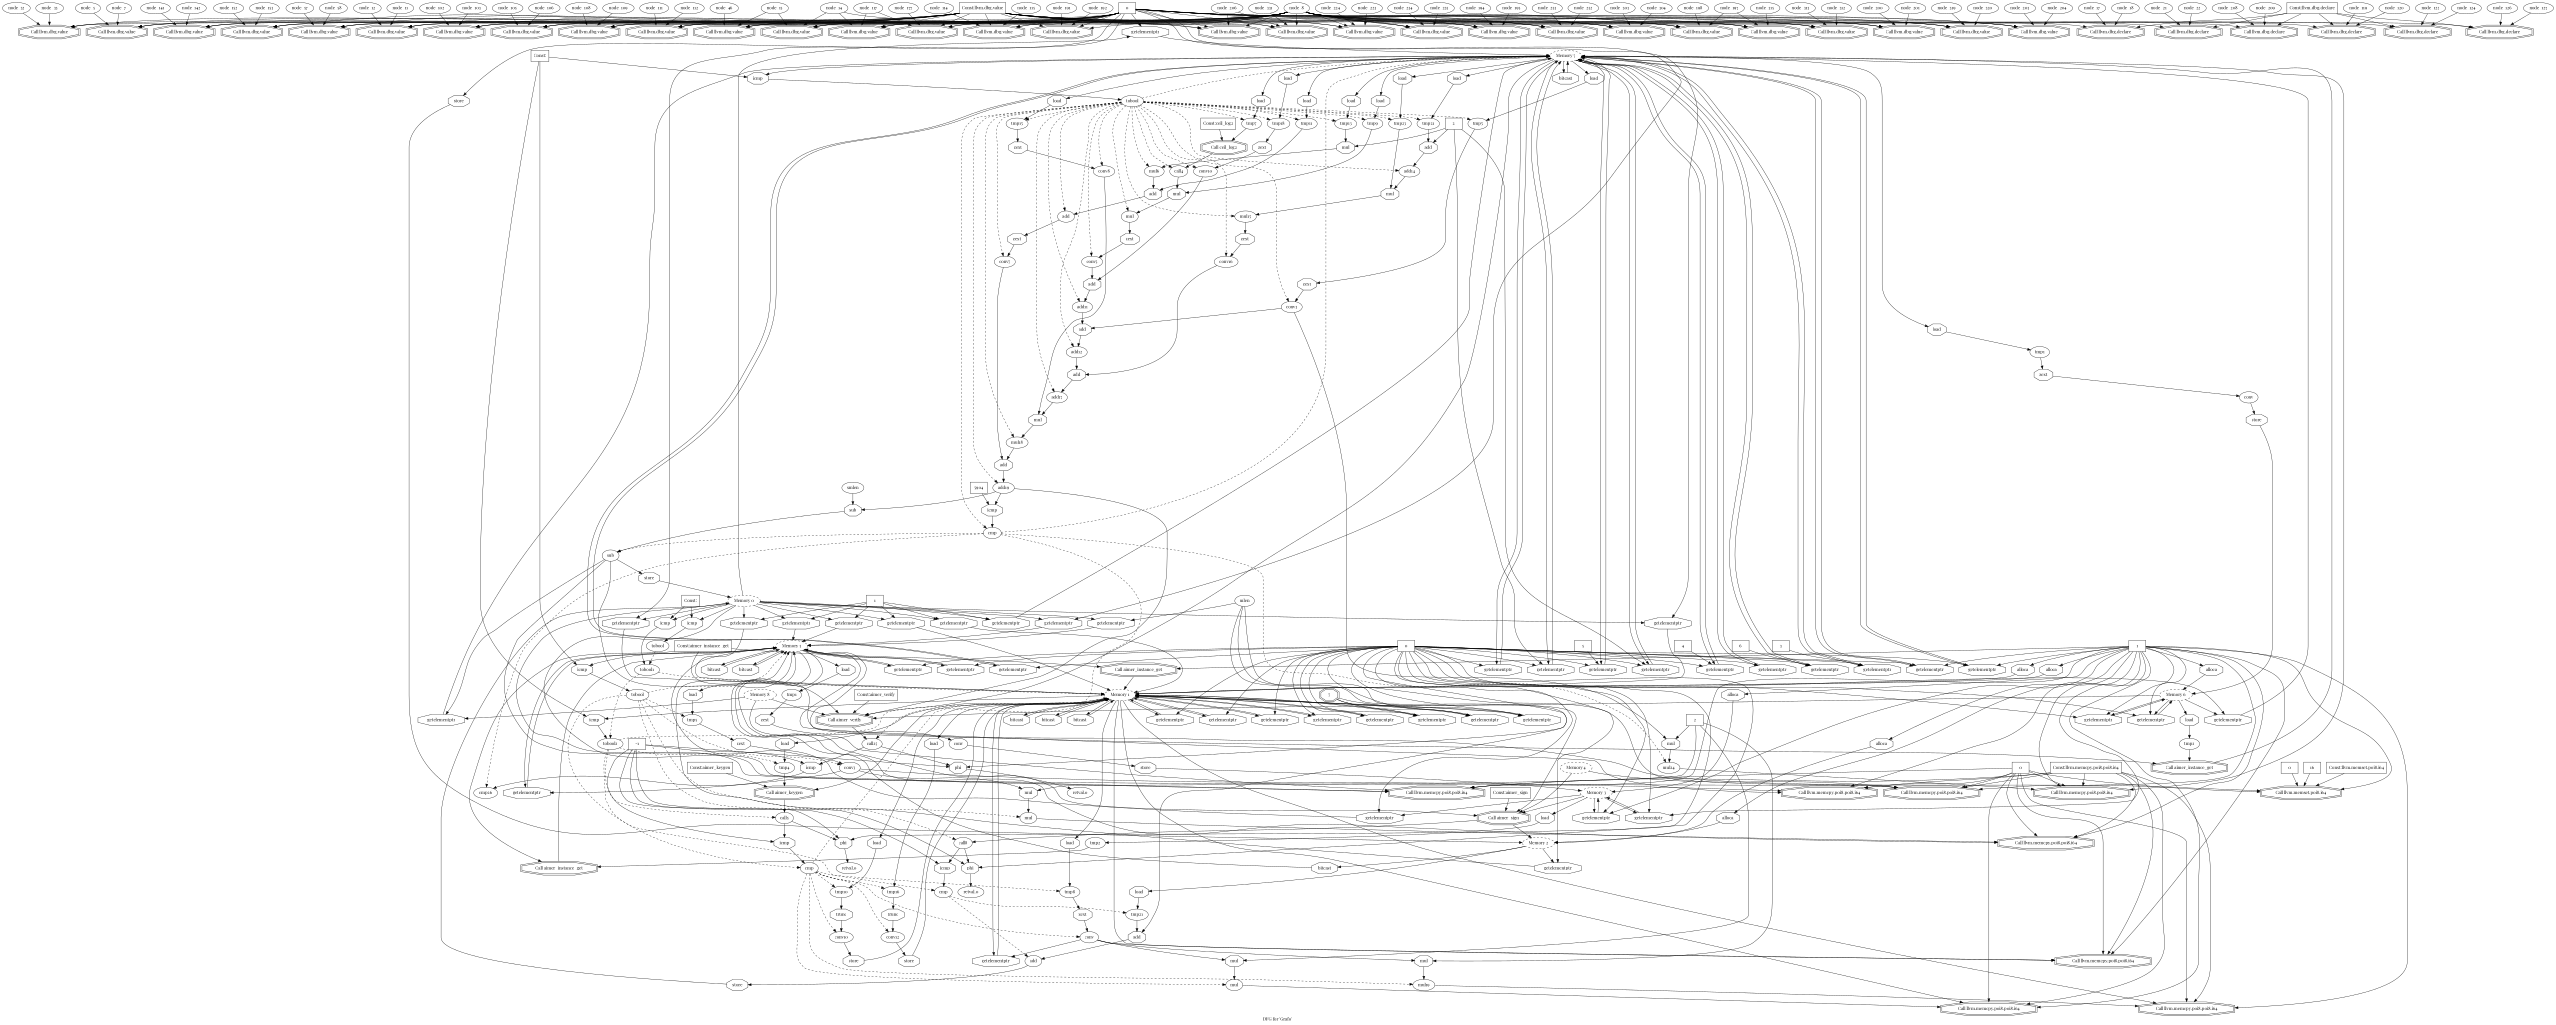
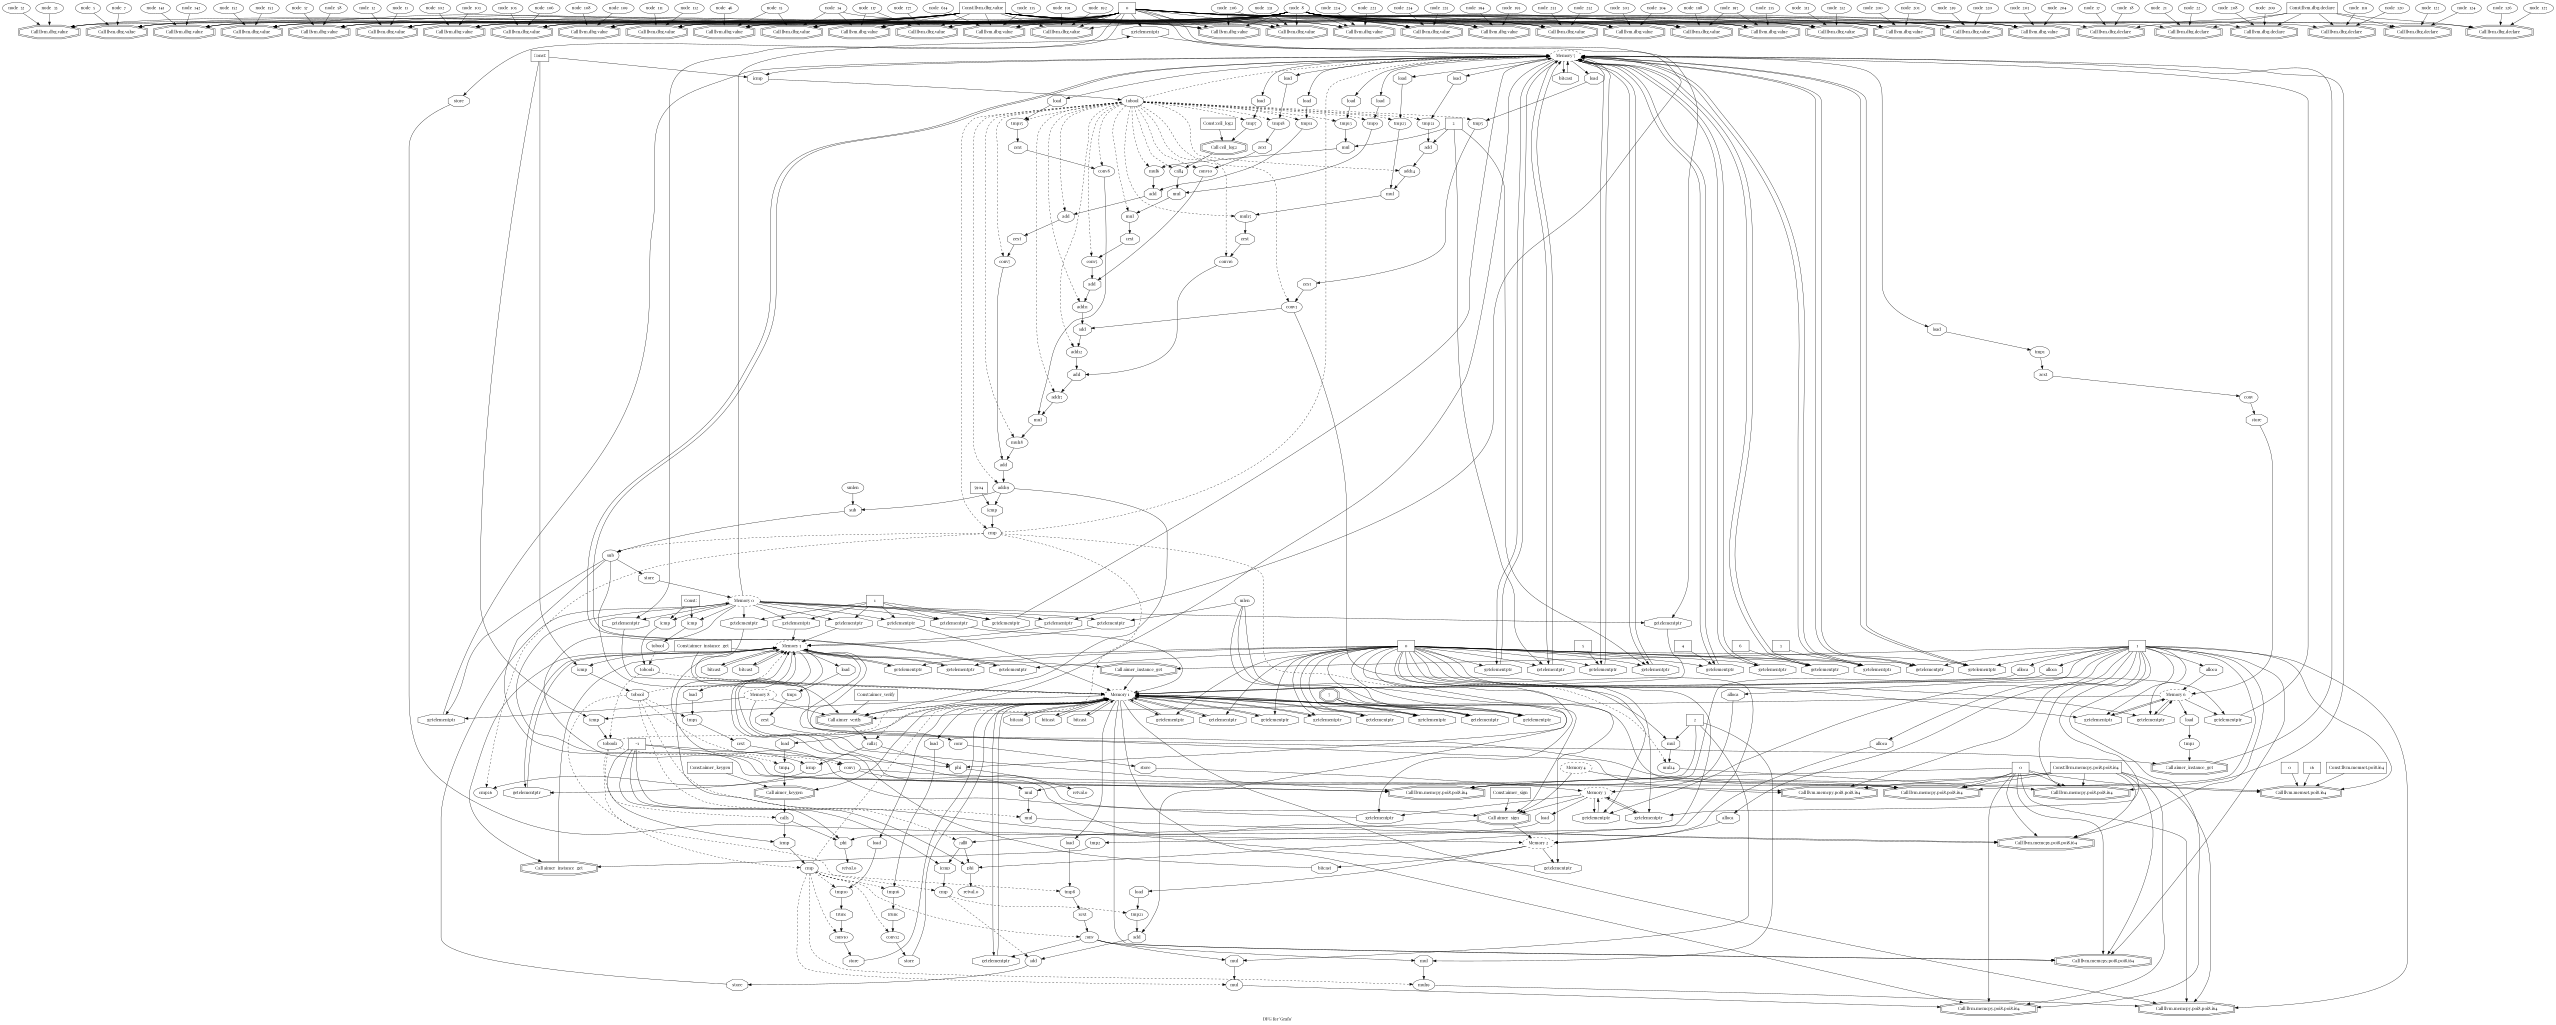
node "node_114": label "node_114" -> "node_614"
